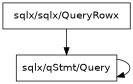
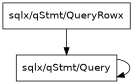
node "sqlx/sqlx/QueryRowx": label "sqlx/sqlx/QueryRowx" -> "sqlx/qStmt/QueryRowx"
